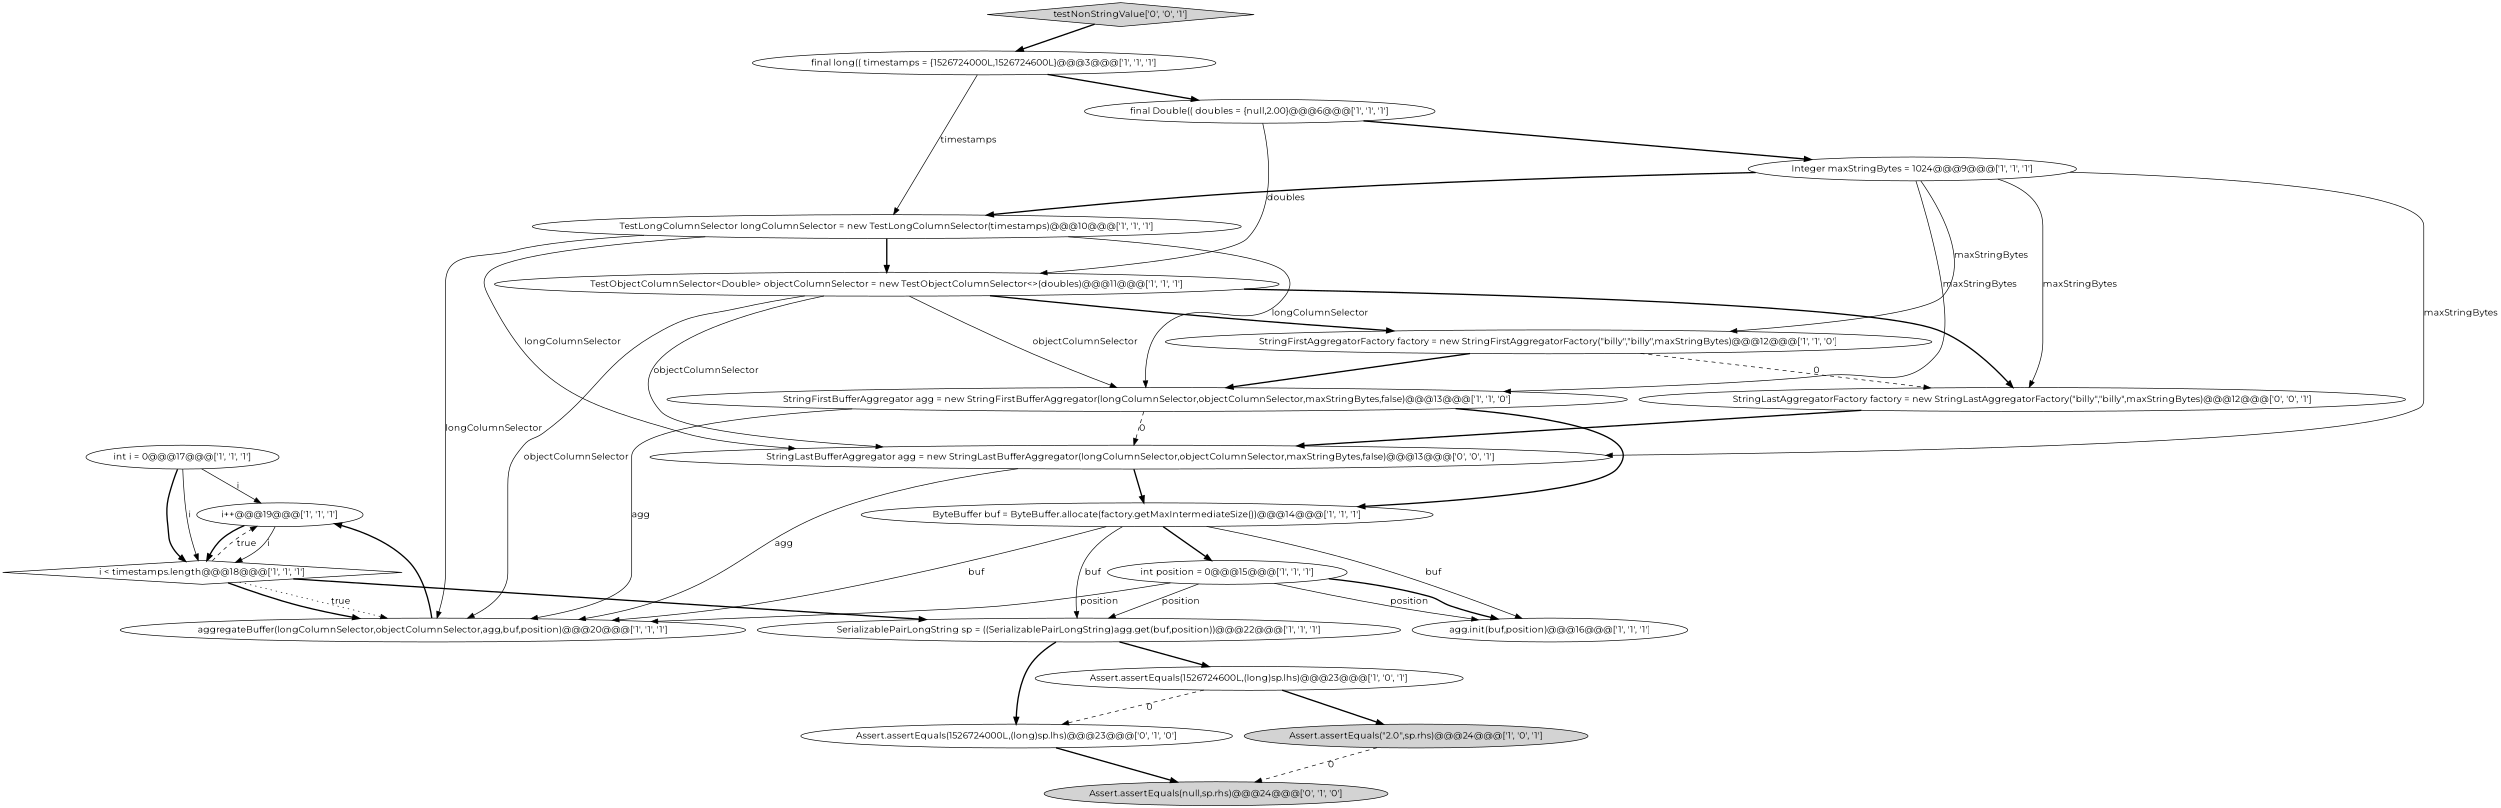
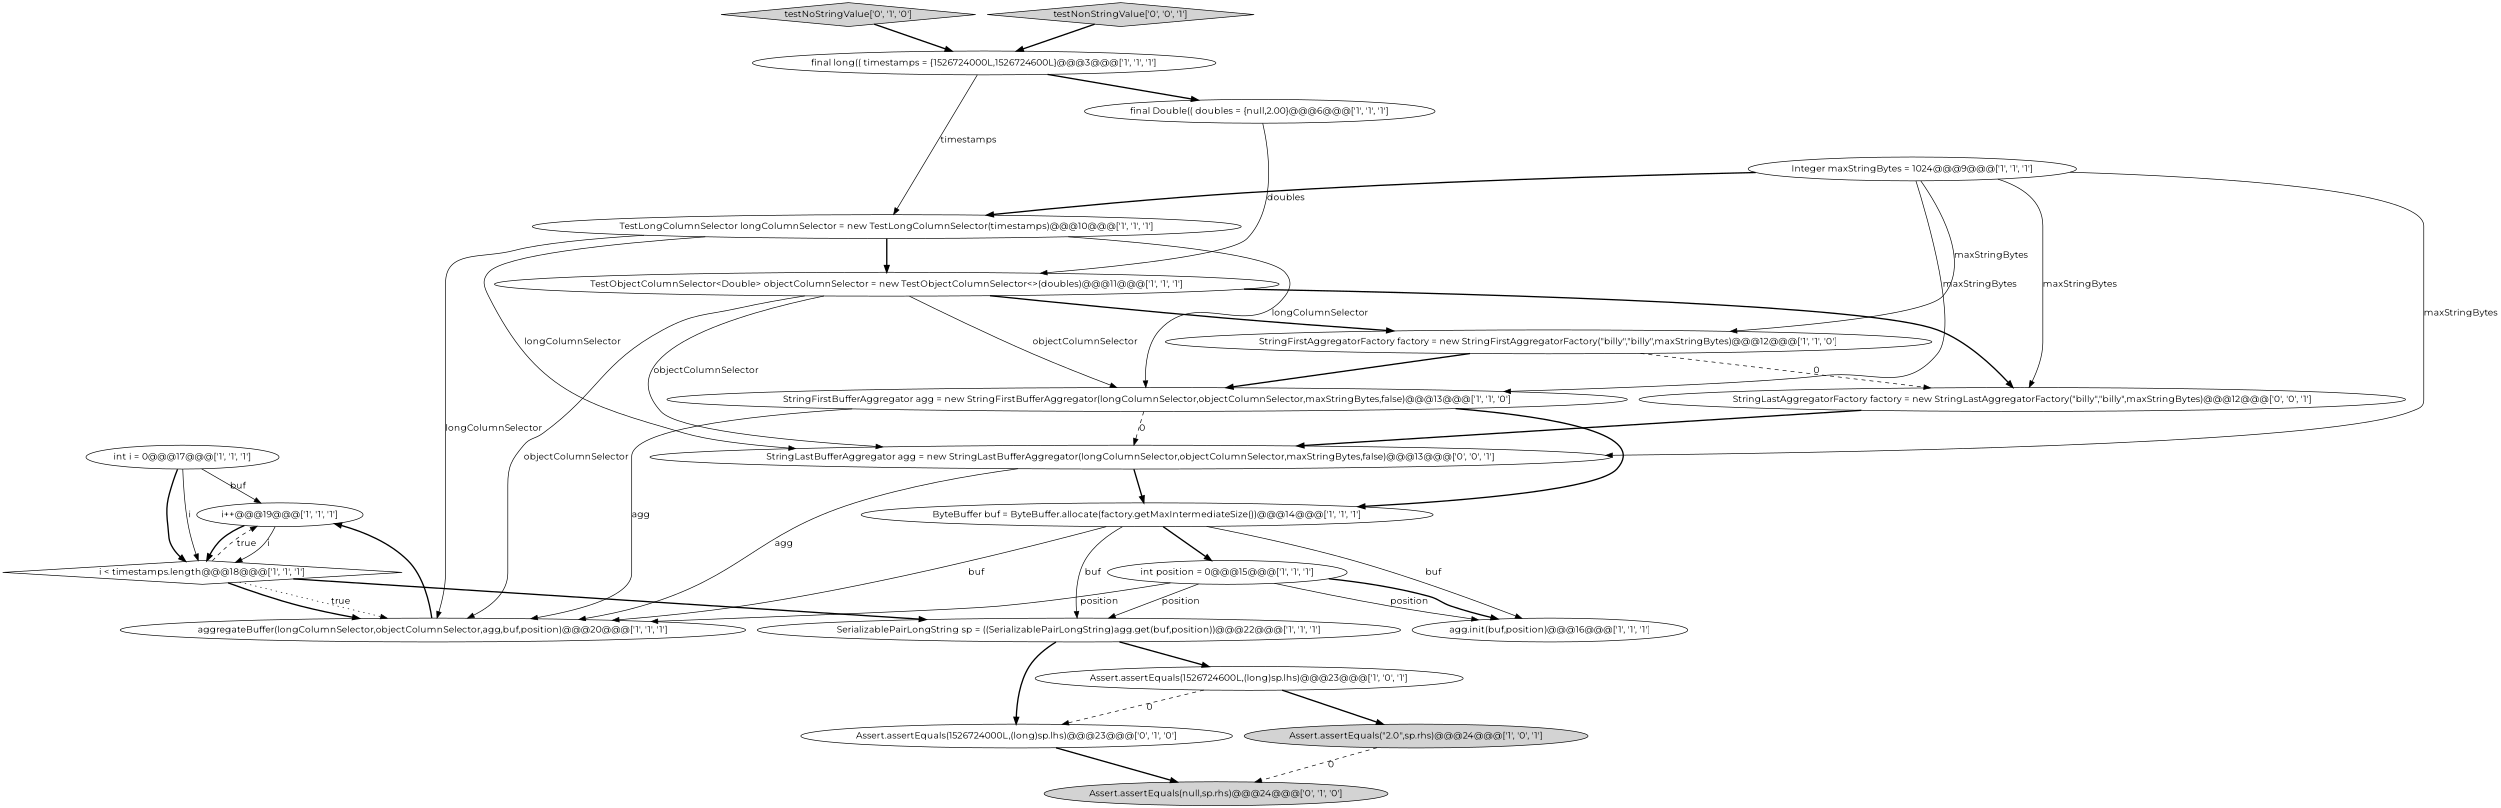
node "testNoStringValue['0', '1', '0']": added
edge "final Double(( doubles = {null,2.00}@@@6@@@['1', '1', '1']" -> "Integer maxStringBytes = 1024@@@9@@@['1', '1', '1']": removed
edge "int i = 0@@@17@@@['1', '1', '1']" -> "i++@@@19@@@['1', '1', '1']": label "i" -> "buf"
